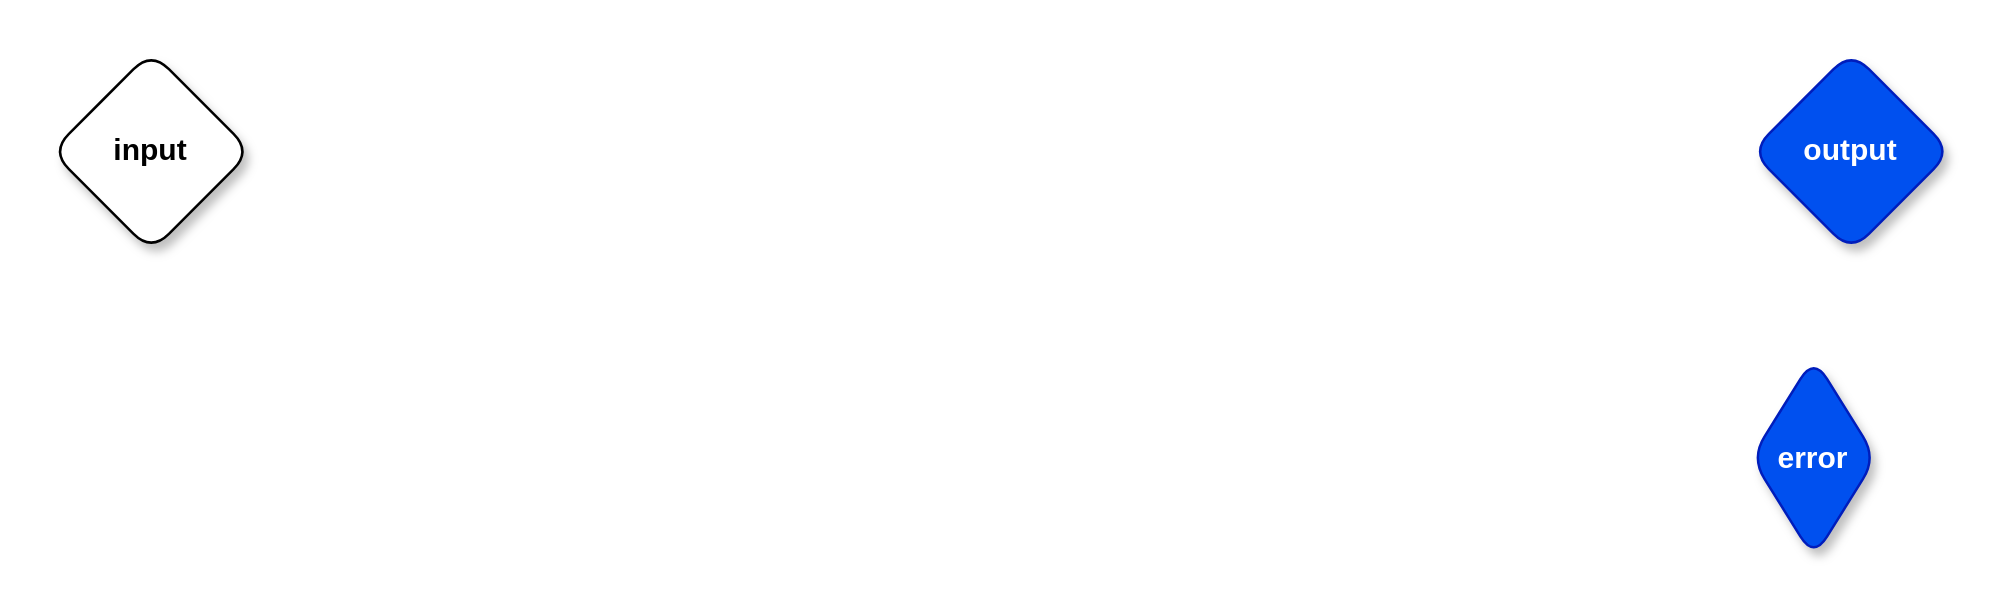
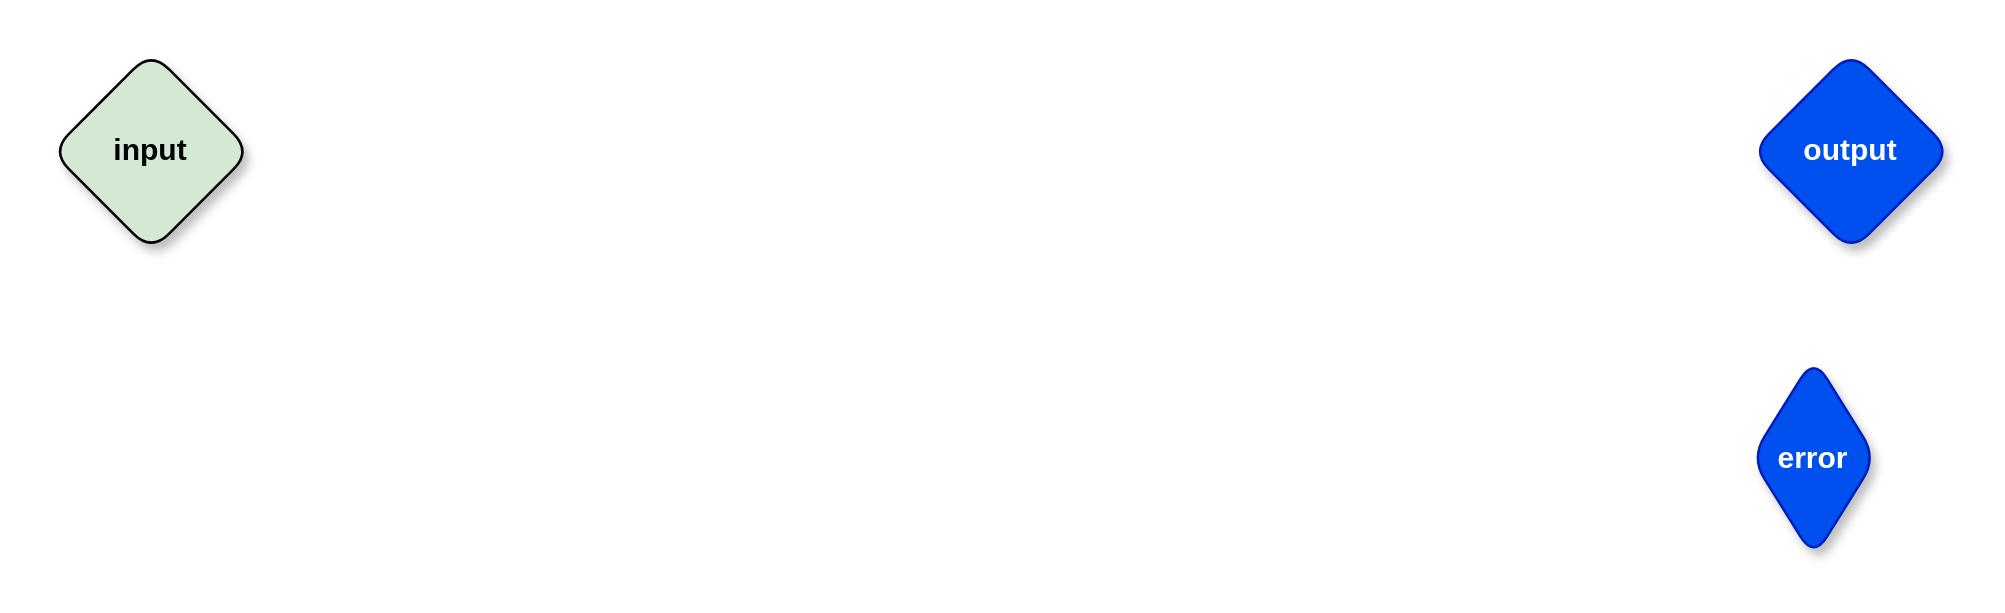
node "input": fillcolor #ffffff -> #d5e8d4
